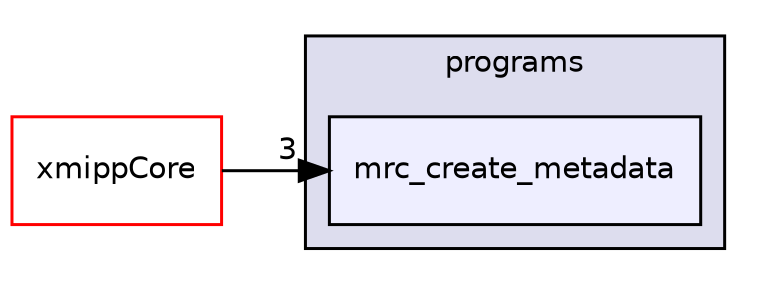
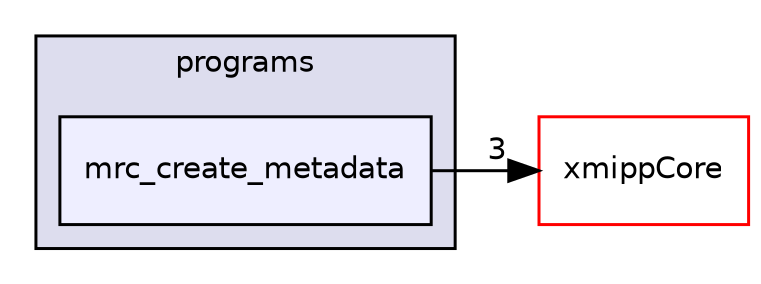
edge "xmippCore" -> "mrc_create_metadata": reversed
